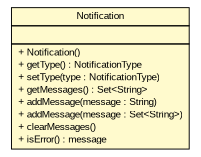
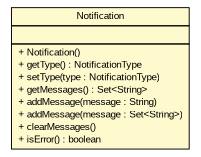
node "Notification": text "+ isError() : message" -> "+ isError() : boolean"
